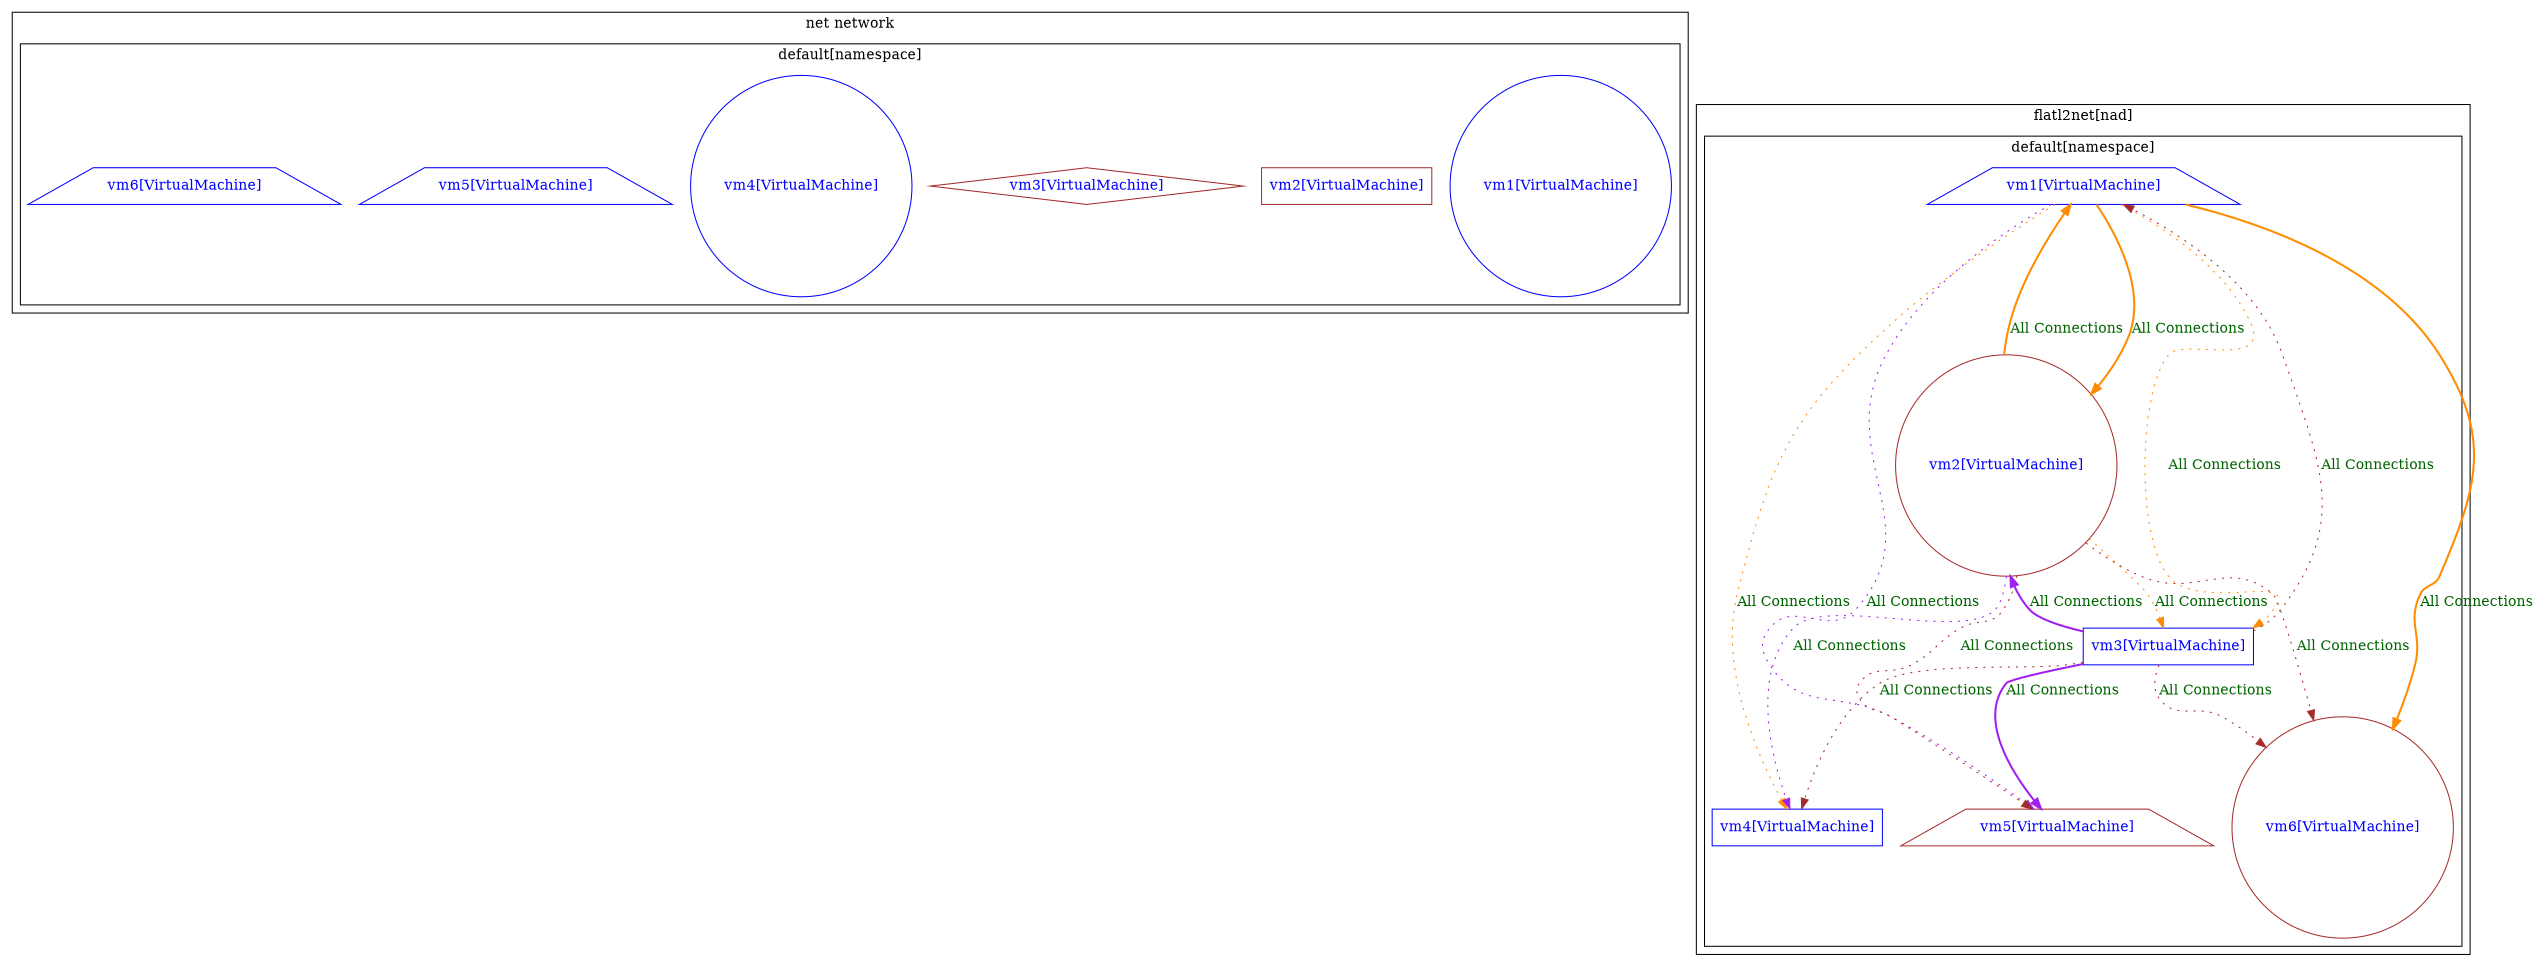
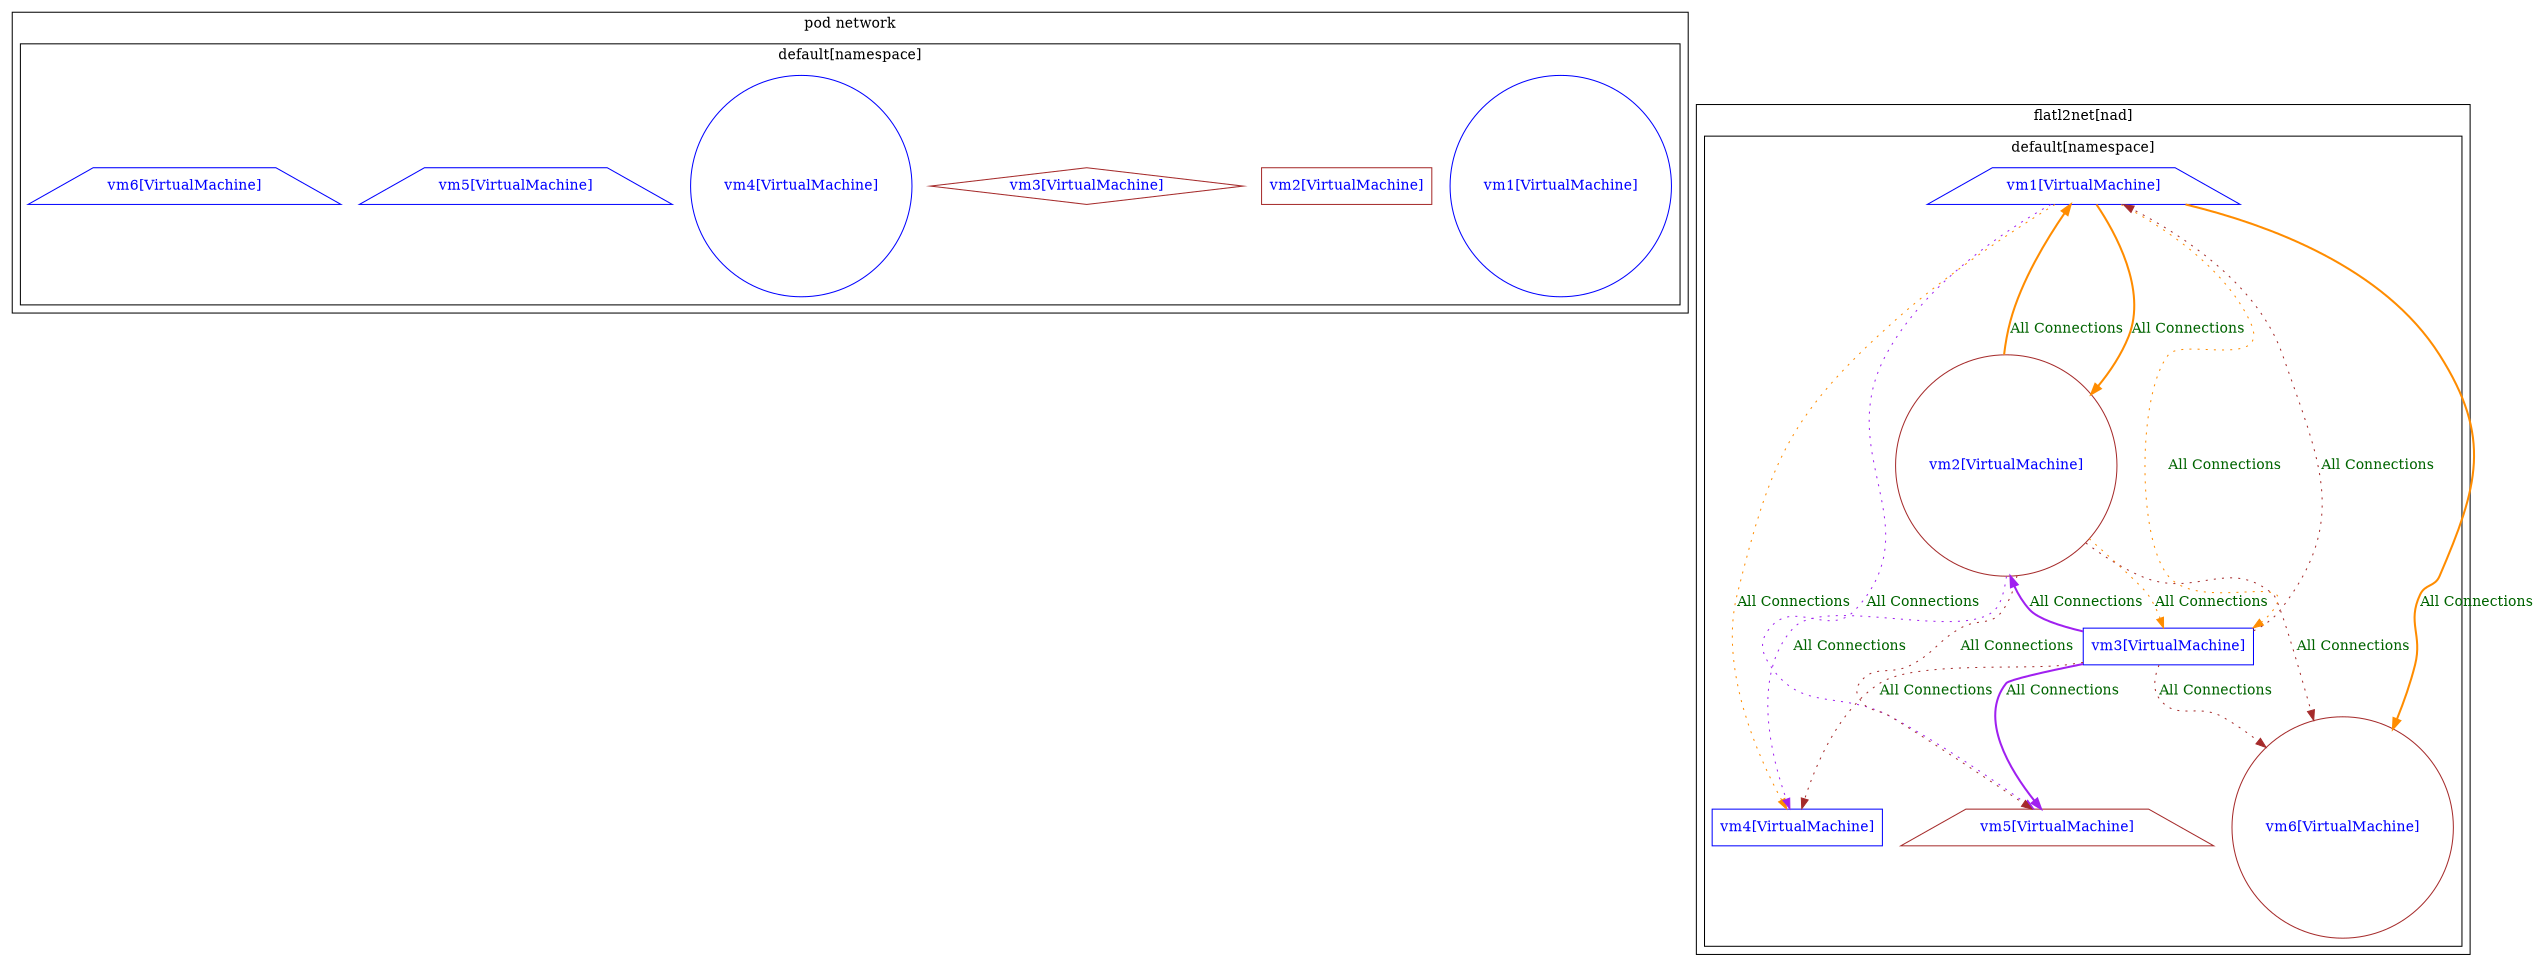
cluster "net network": label "net network" -> "pod network"
